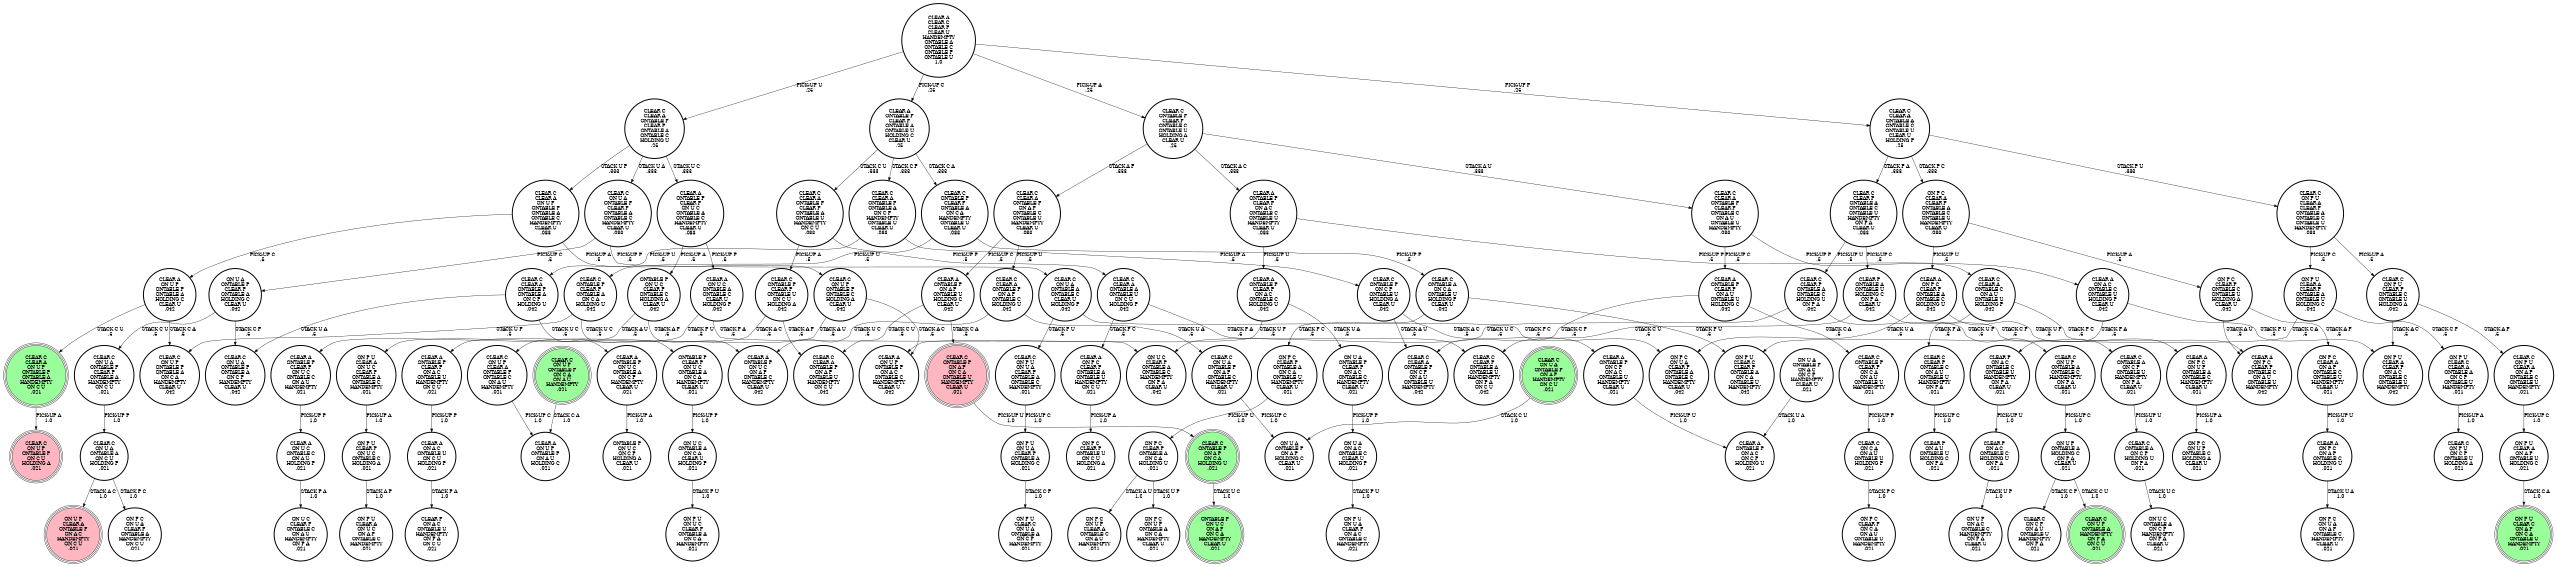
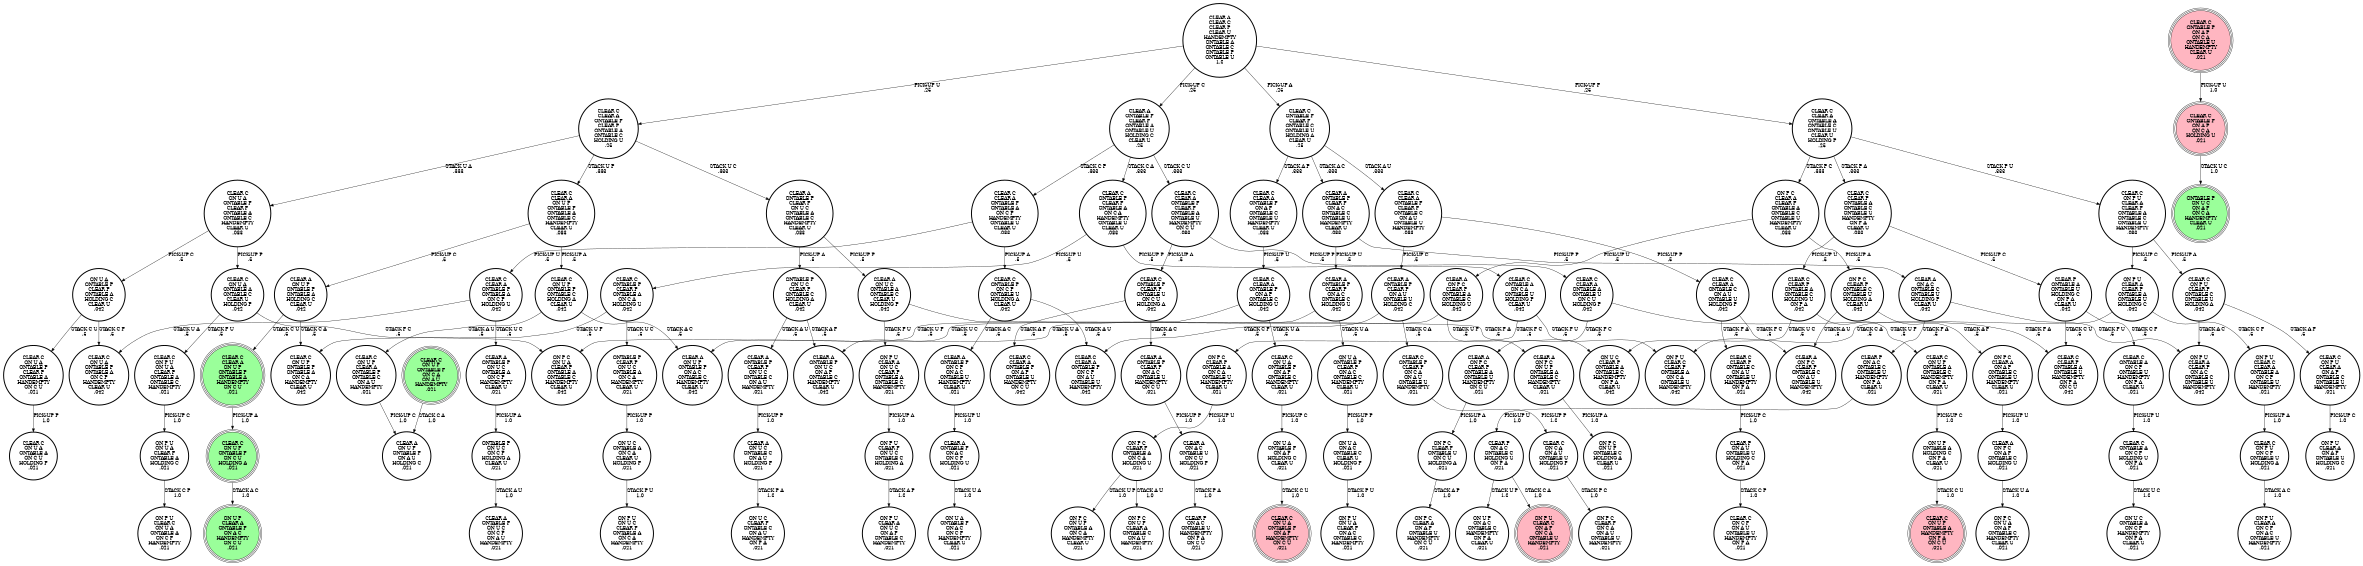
node "CLEAR A ONTABLE P ON A P ONTABLE U HOLDING C CLEAR U .042": removed
node "CLEAR C ON U A ONTABLE P ON A P HANDEMPTY ON C U .021": fillcolor palegreen1 -> lightpink
edge "ON U A ONTABLE P ON A C ON C P HANDEMPTY CLEAR U .021" -> "CLEAR A ONTABLE P ON A C ON C P HOLDING U .021": reversed
edge "CLEAR C ON U A ONTABLE P ON A P HANDEMPTY ON C U .021" -> "ON U A ONTABLE P ON A P HOLDING C CLEAR U .021": reversed
node "CLEAR C ON U P ONTABLE P ON C U HOLDING A .021": fillcolor lightpink -> palegreen1
node "CLEAR C ONTABLE P ON A P ON C A HOLDING U .021": fillcolor palegreen1 -> lightpink
edge "CLEAR C ON U A ONTABLE A ON C U HOLDING P .021" -> "ON U P CLEAR A ONTABLE P ON A C HANDEMPTY ON C U .021": now "CLEAR C ON U P ONTABLE P ON C U HOLDING A .021" -> "ON U P CLEAR A ONTABLE P ON A C HANDEMPTY ON C U .021"
edge "ON P U CLEAR A ON A P ONTABLE U HOLDING C .021" -> "ON P U CLEAR C ON A P ON C A ONTABLE U HANDEMPTY .021": now "CLEAR P ON A C ONTABLE C HOLDING U ON P A .021" -> "ON P U CLEAR C ON A P ON C A ONTABLE U HANDEMPTY .021"
edge "ON U P ONTABLE A HOLDING C ON P A CLEAR U .021" -> "CLEAR C ON C P ON A U ONTABLE U HANDEMPTY ON P A .021": now "CLEAR P ON A U ONTABLE U HOLDING C ON P A .021" -> "CLEAR C ON C P ON A U ONTABLE U HANDEMPTY ON P A .021"
node "ON U P CLEAR A ONTABLE P ON A C HANDEMPTY ON C U .021": fillcolor lightpink -> palegreen1
node "ON P C ON U A CLEAR P ONTABLE A HANDEMPTY ON C U .021": removed
node "CLEAR A ONTABLE P ON U C ON C P ON A U HANDEMPTY .021": added
node "ON P C CLEAR A ON A P ONTABLE U HANDEMPTY ON C U .021": added
node "CLEAR C ON U P ONTABLE A HANDEMPTY ON P A ON C U .021": fillcolor palegreen1 -> lightpink
node "ON P U CLEAR A ON C P ON A C ONTABLE U HANDEMPTY .021": added
node "ON P U CLEAR C ON A P ON C A ONTABLE U HANDEMPTY .021": fillcolor palegreen1 -> lightpink
